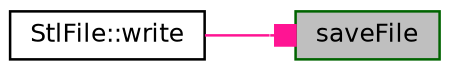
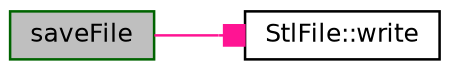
edge "StlFile::write" -> "saveFile": reversed
